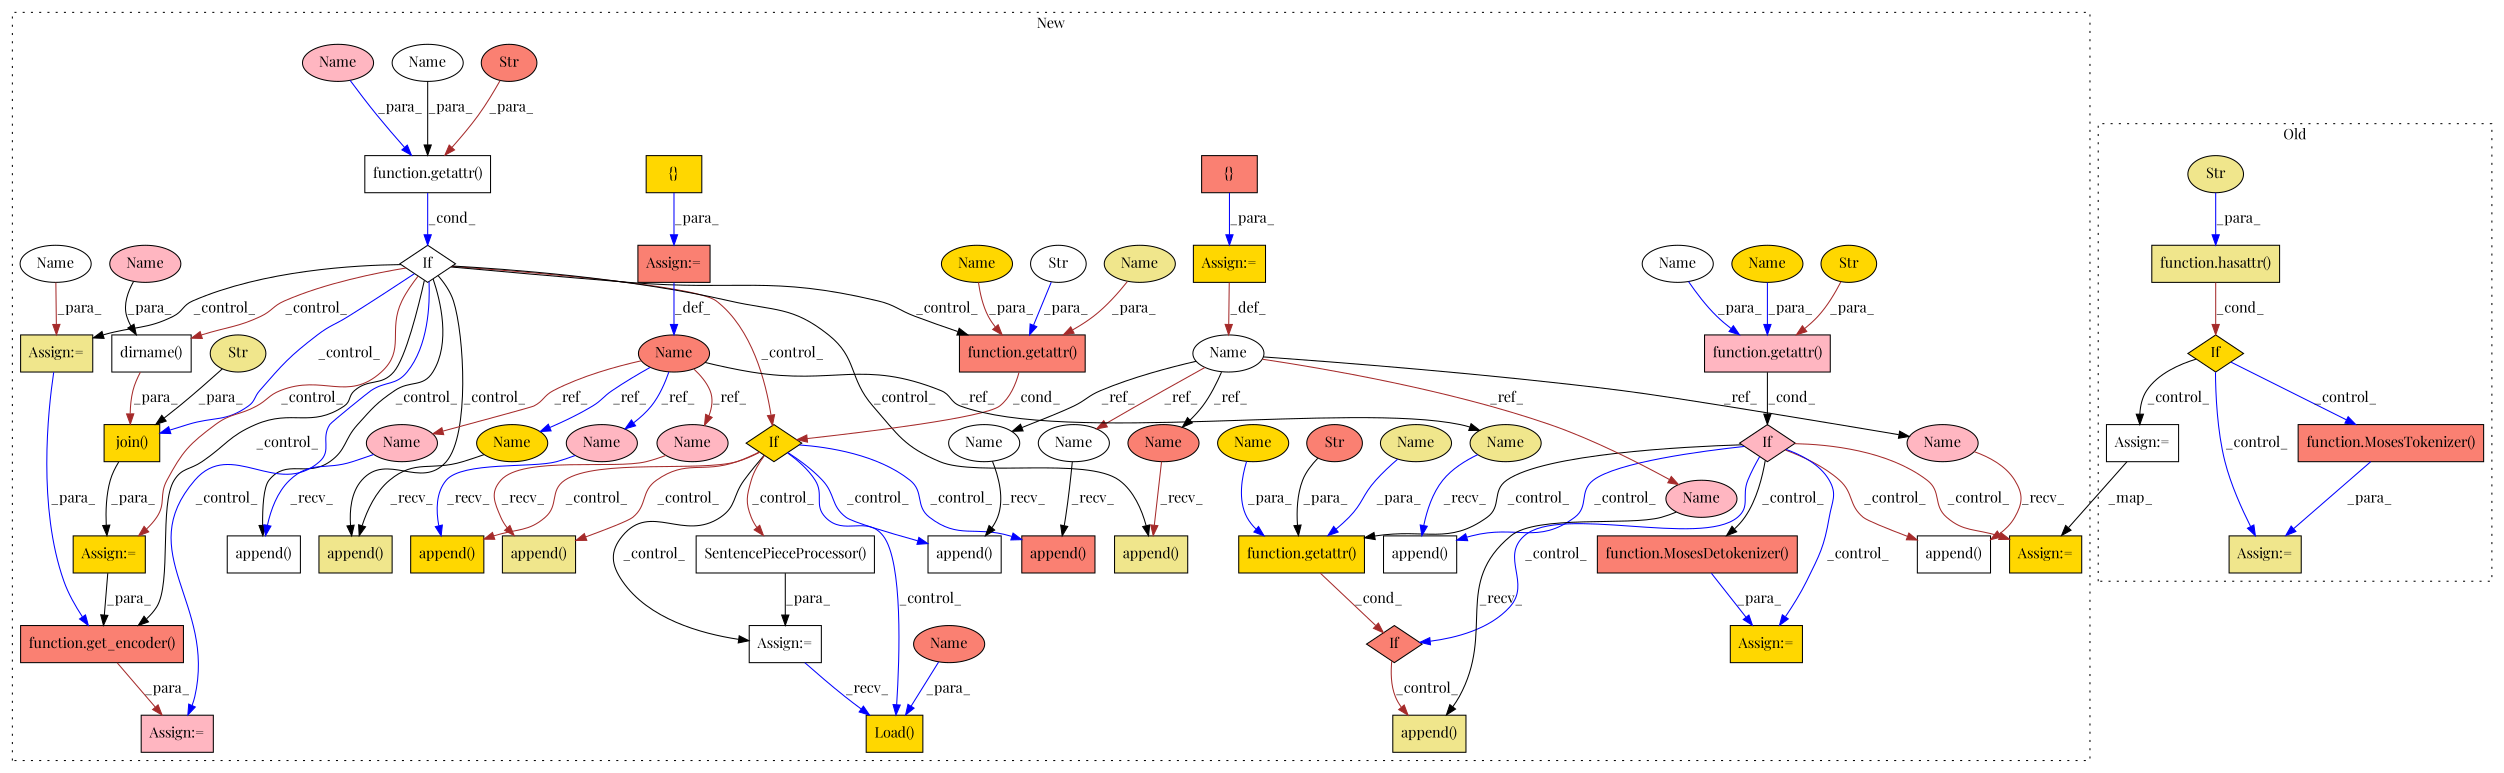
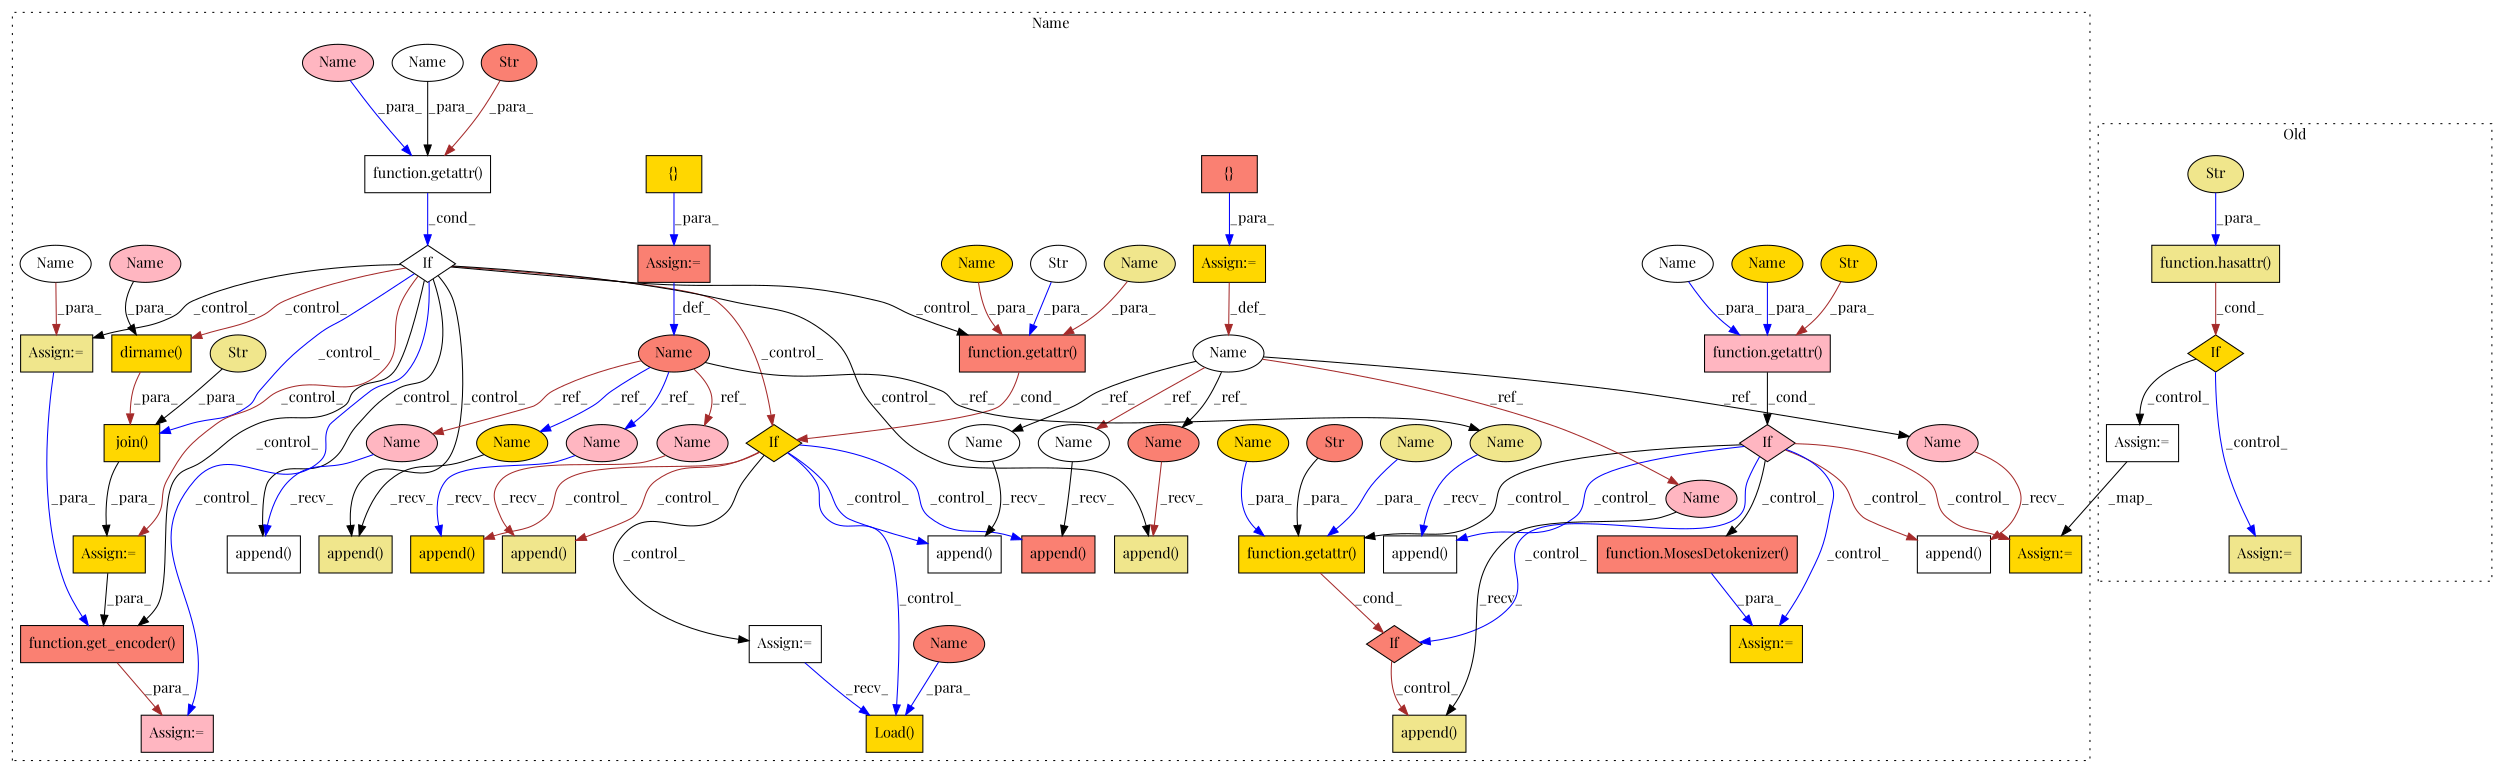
cluster "New": label "New" -> "Name"
node "dirname()": fillcolor white -> gold
node "function.MosesTokenizer()": removed
node "SentencePieceProcessor()": removed
